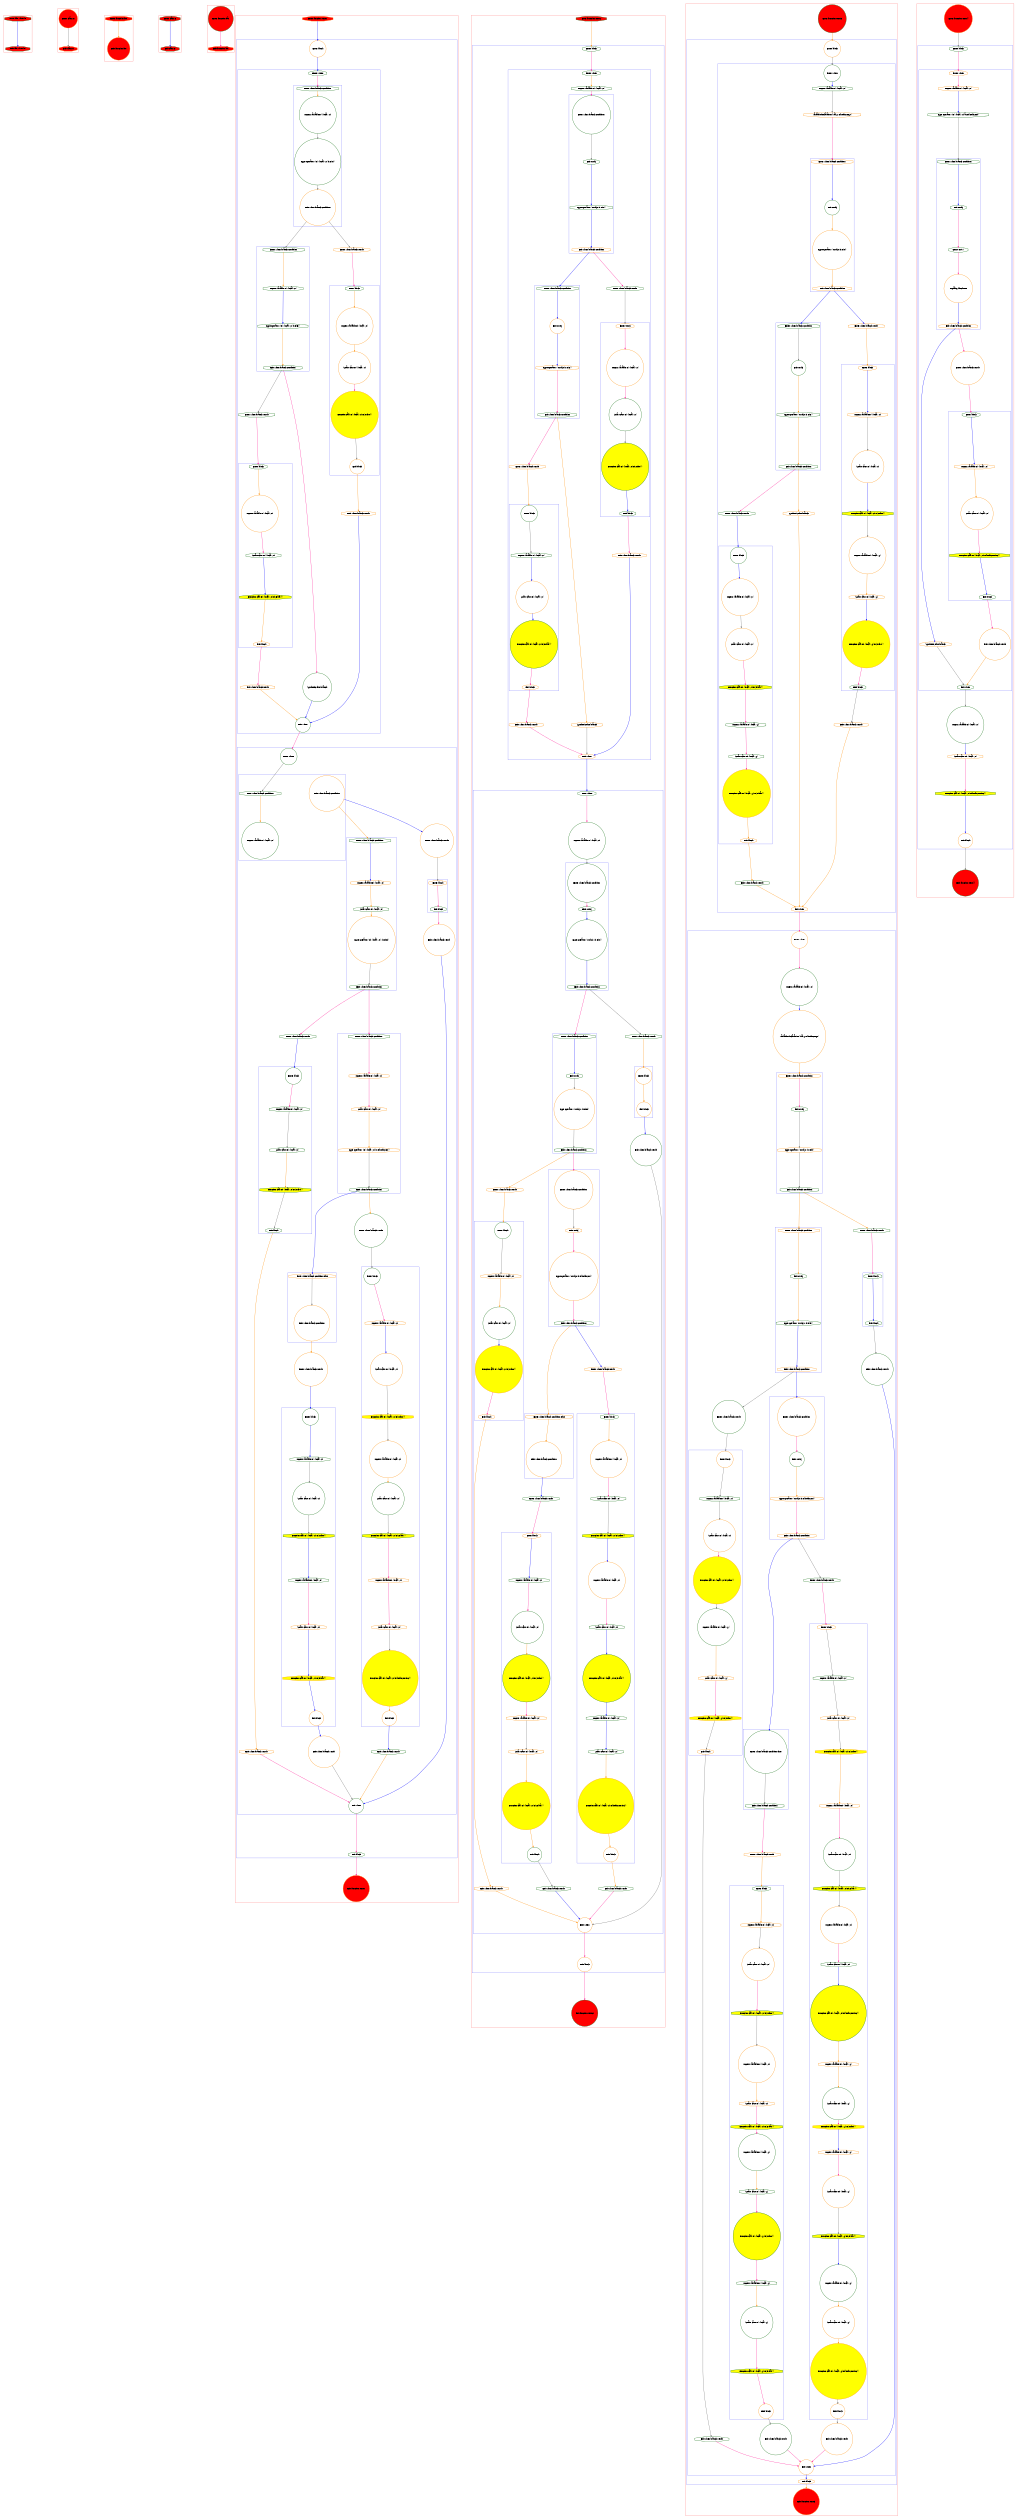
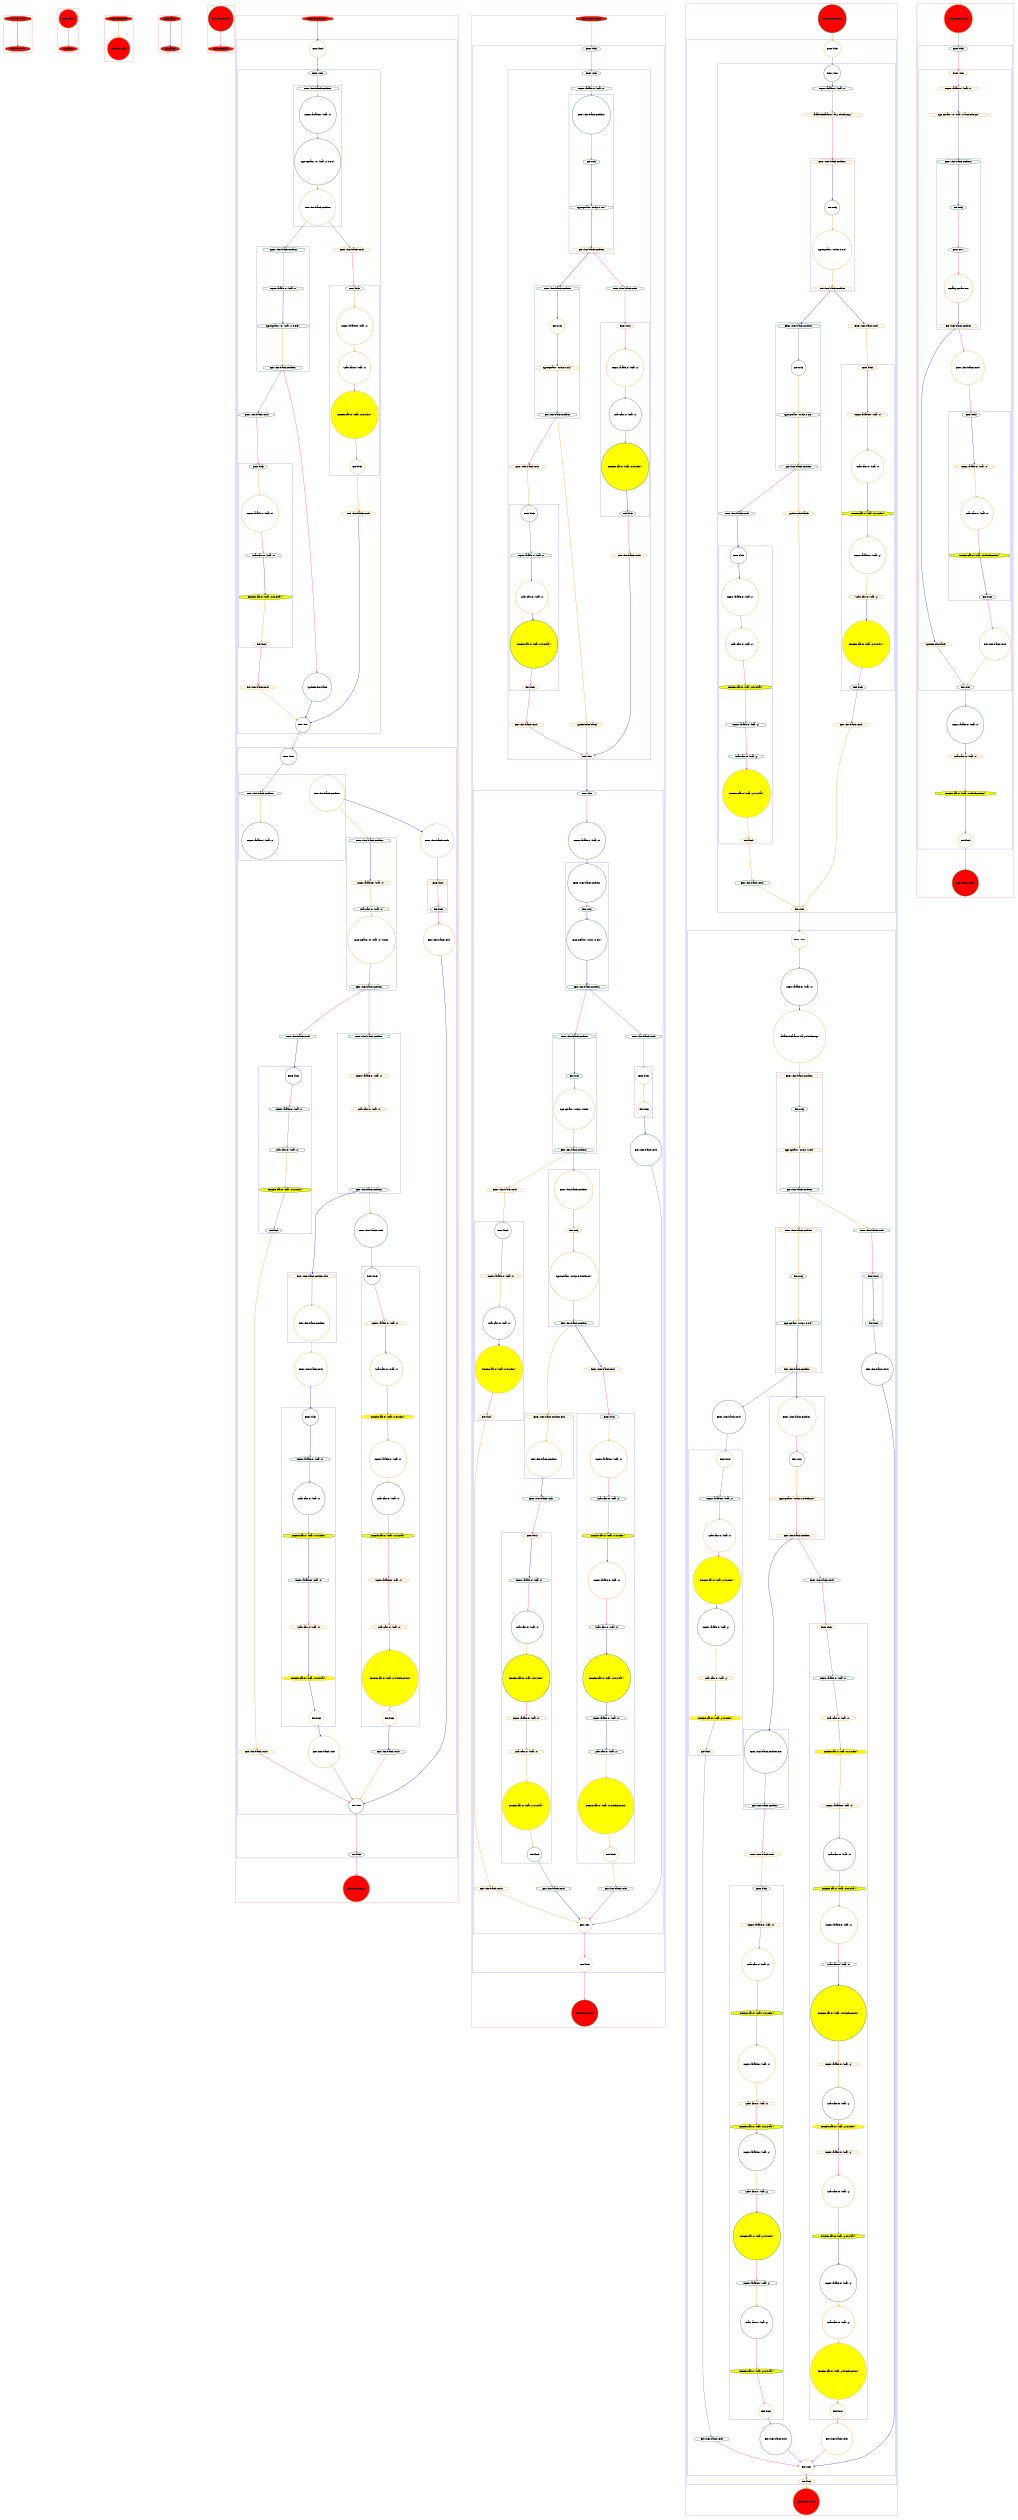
node "Type operator: (R|<local>/x| as R|kotlin/Int|)": color darkgreen -> darkorange
node "Equality block ==": label "Equality block ==" -> "Equality operator =="
node "Type operator: (R|<local>/x| is R|kotlin/Int|)": removed
